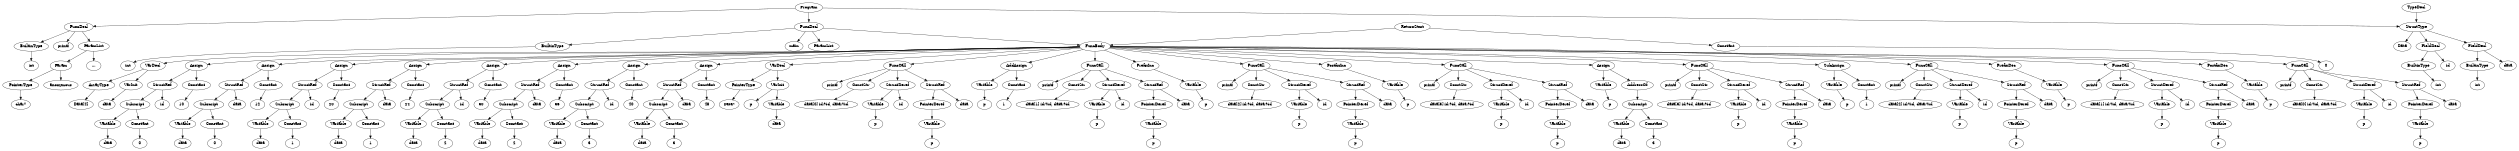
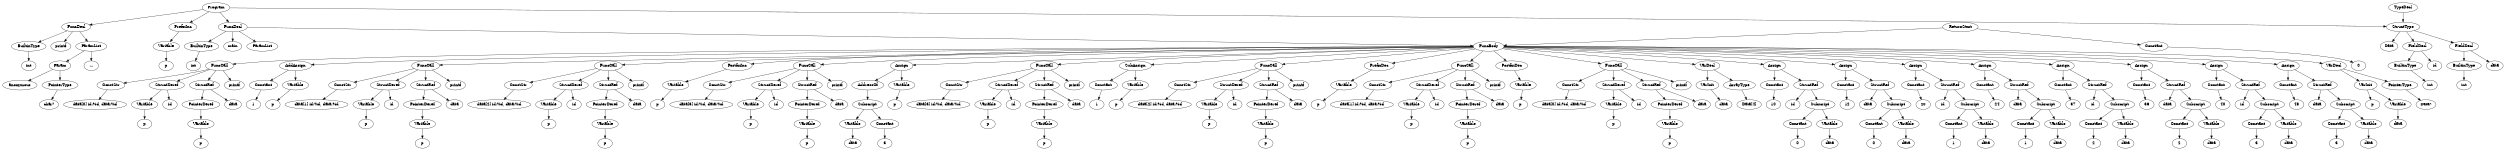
edge "FuncBody" -> "PrefixInc": now "Program" -> "PrefixInc"
node "30": label "30" -> "37"
